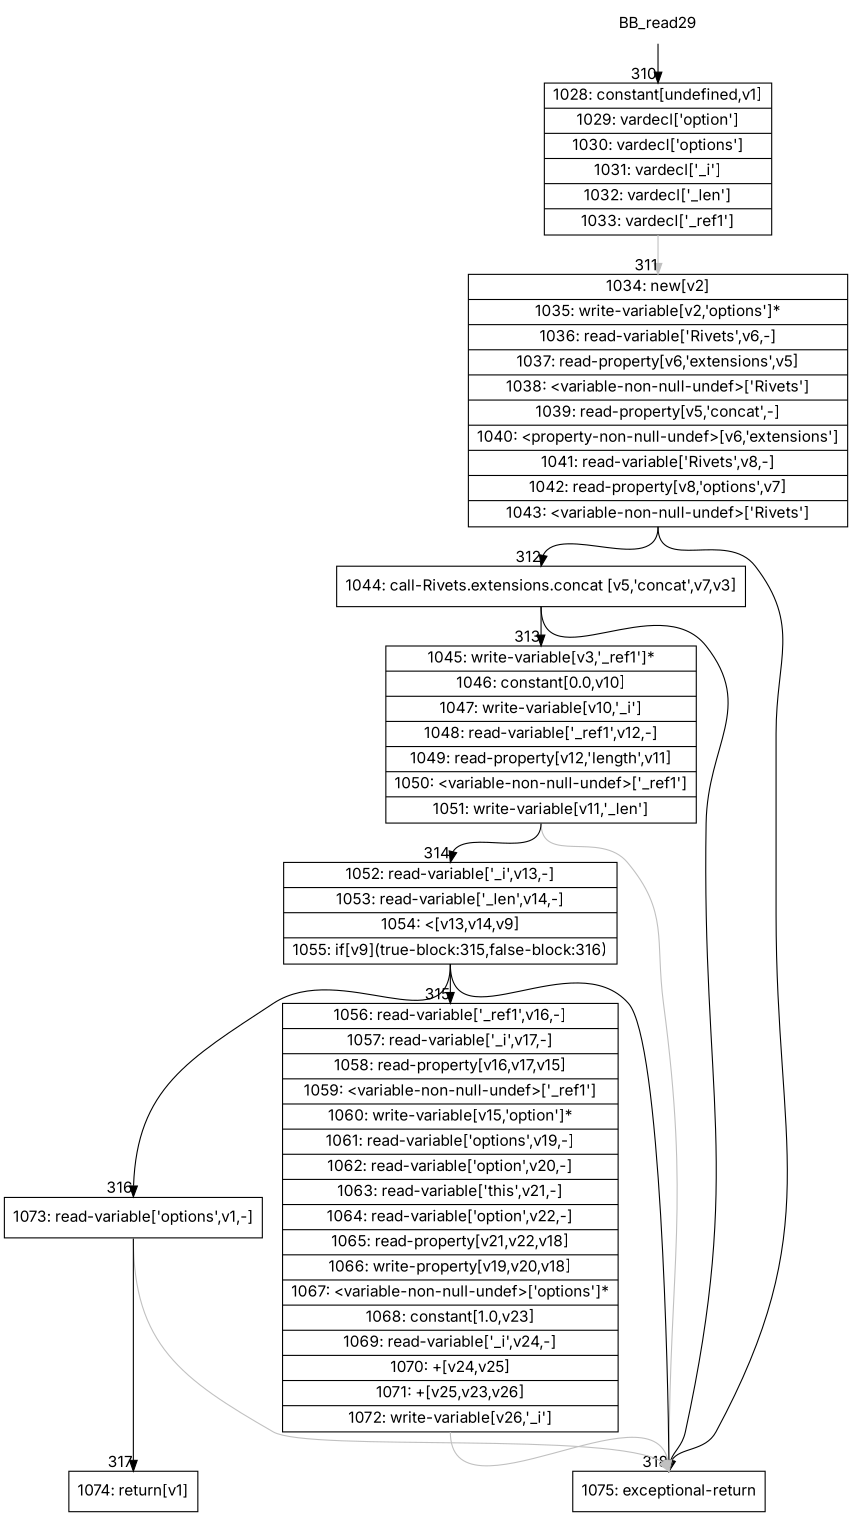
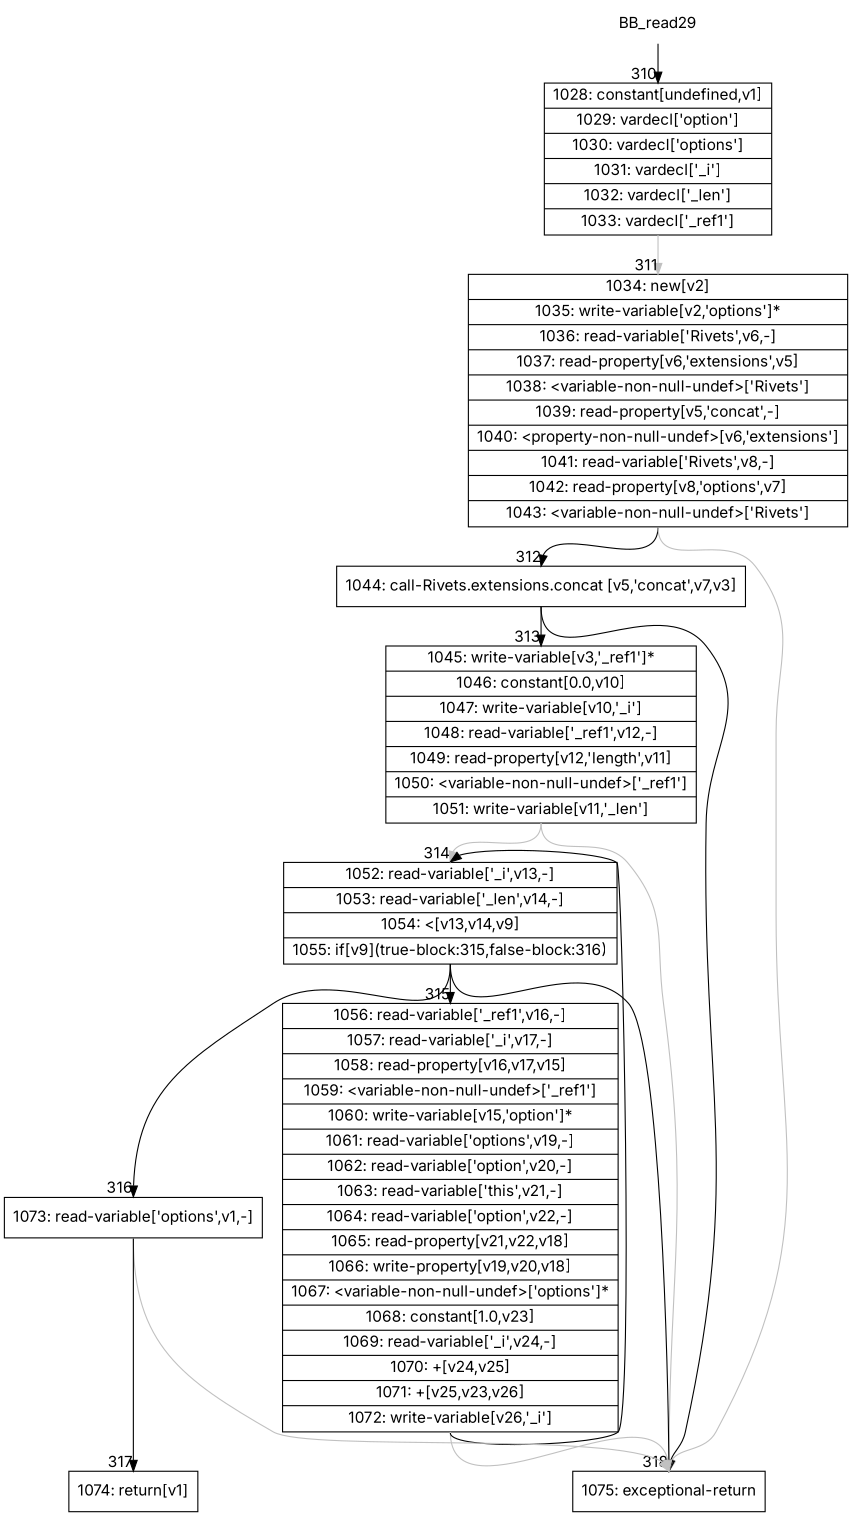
edge "1045: write-variable[v3,'_ref1']*" -> "1052: read-variable['_i',v13,-]": color black -> gray
edge "1034: new[v2]" -> "1075: exceptional-return": color black -> gray
edge "1056: read-variable['_ref1',v16,-]" -> "1052: read-variable['_i',v13,-]": added
